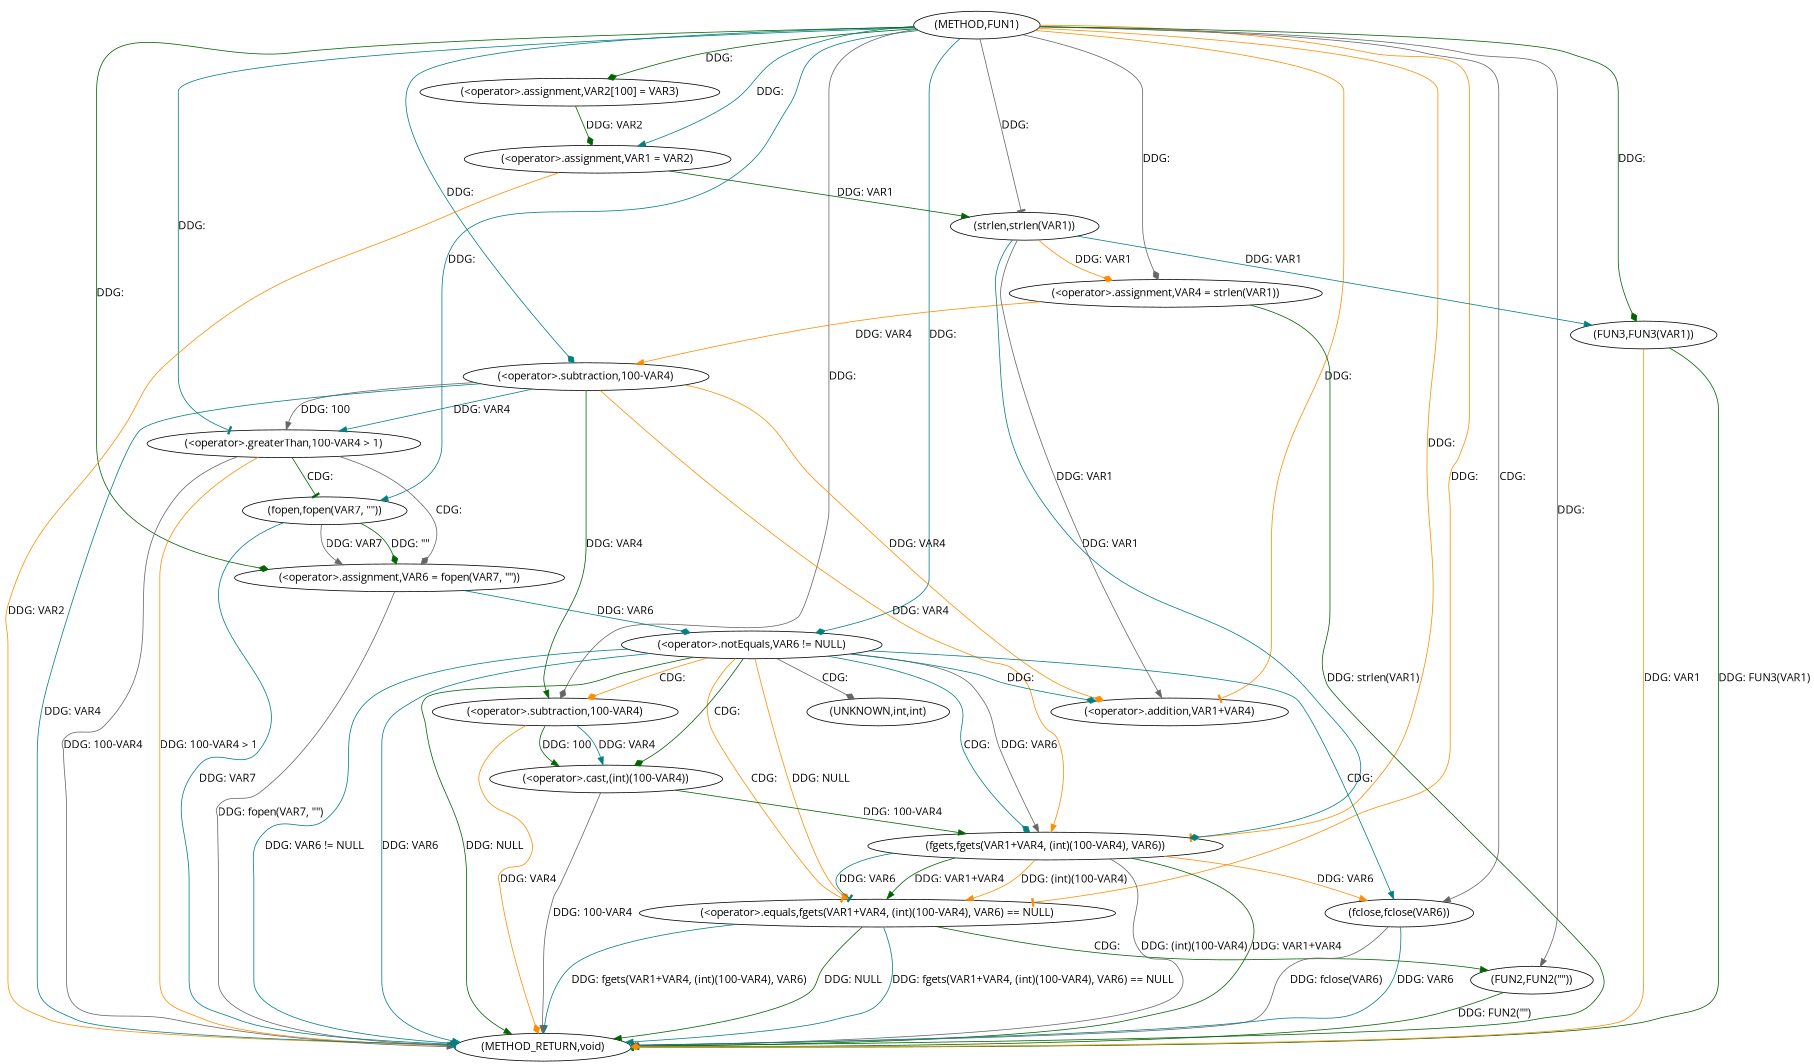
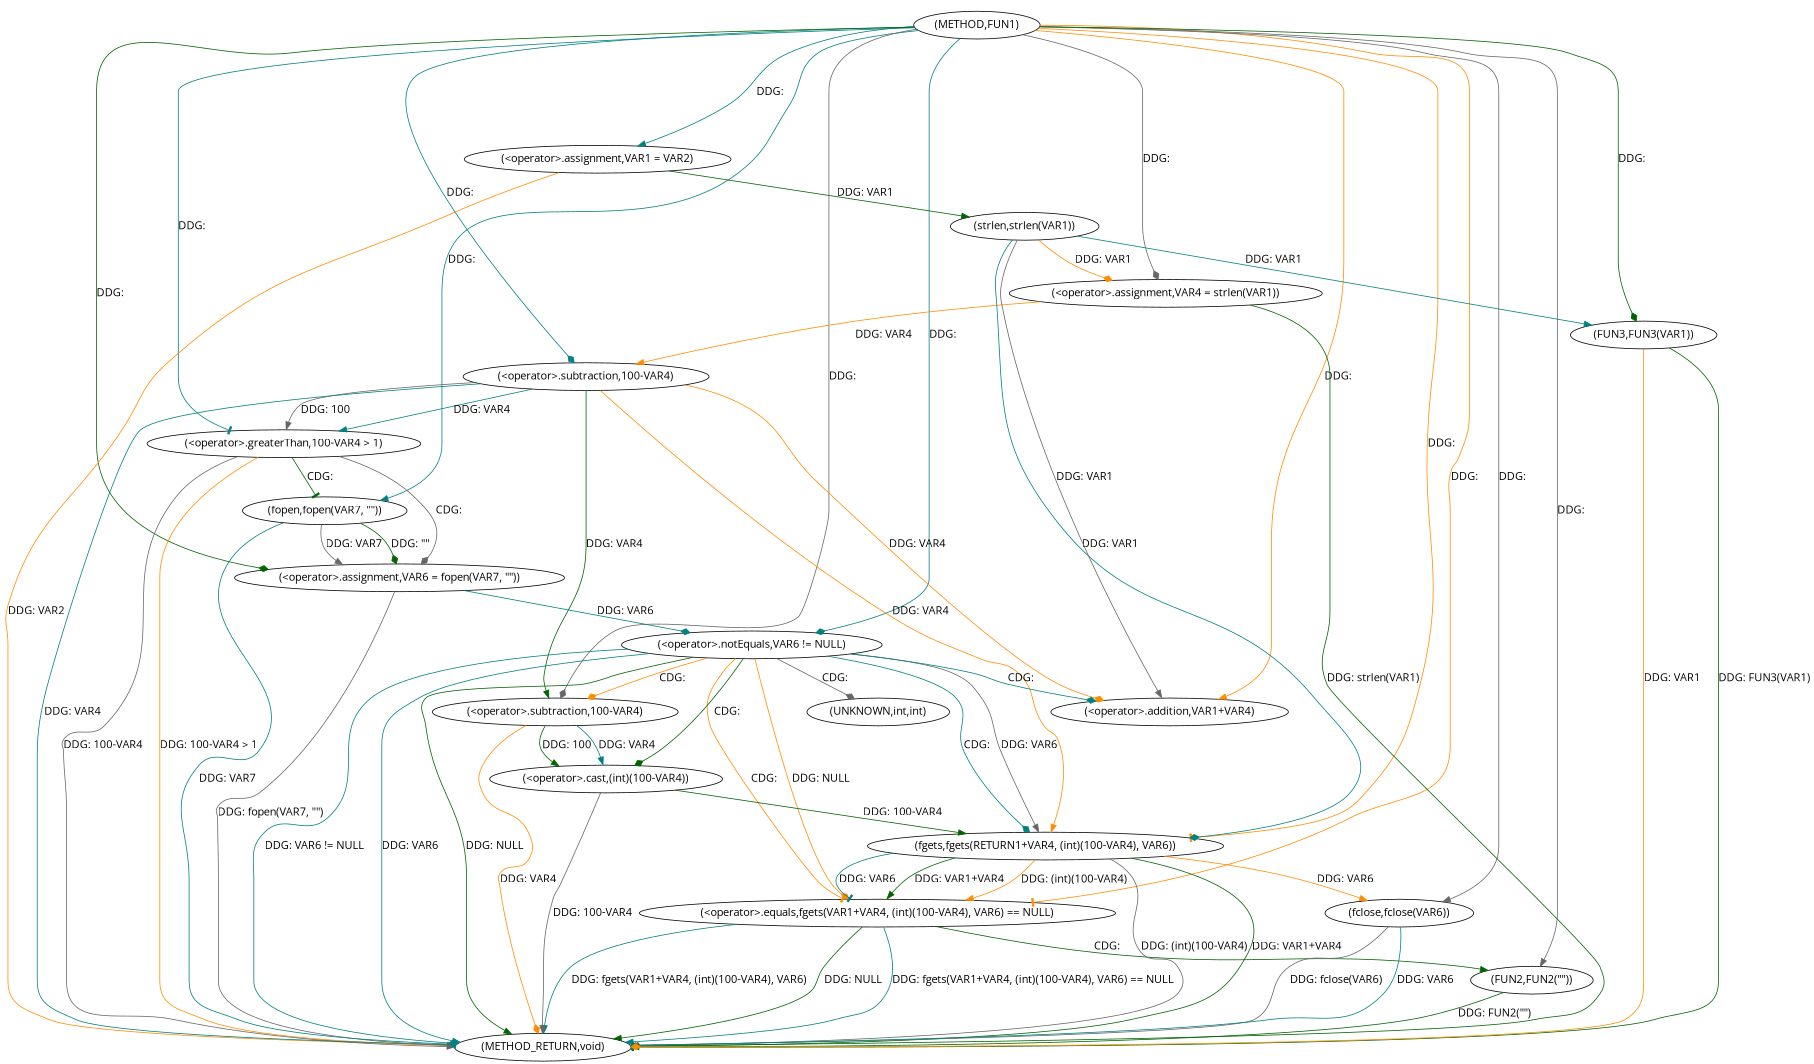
node "(<operator>.assignment,VAR2[100] = VAR3)": removed
edge "(METHOD,FUN1)" -> "(strlen,strlen(VAR1))": removed, label "DDG:"
edge "(METHOD,FUN1)" -> "(<operator>.addition,VAR1+VAR4)": arrowhead tee -> normal
edge "(METHOD,FUN1)" -> "(fclose,fclose(VAR6))": label "CDG: " -> "DDG: "
edge "(<operator>.notEquals,VAR6 != NULL)" -> "(fclose,fclose(VAR6))": removed, label "CDG:"
edge "(<operator>.notEquals,VAR6 != NULL)" -> "(<operator>.addition,VAR1+VAR4)": label "DDG: " -> "CDG: "
node "(fgets,fgets(VAR1+VAR4, (int)(100-VAR4), VAR6))": label "(fgets,fgets(VAR1+VAR4, (int)(100-VAR4), VAR6))" -> "(fgets,fgets(RETURN1+VAR4, (int)(100-VAR4), VAR6))"
